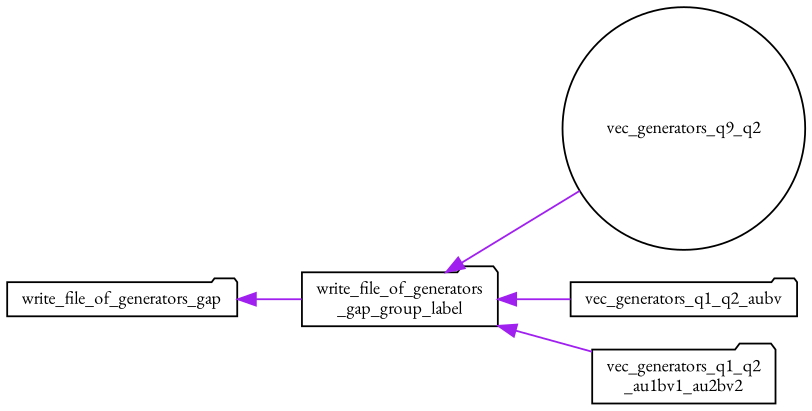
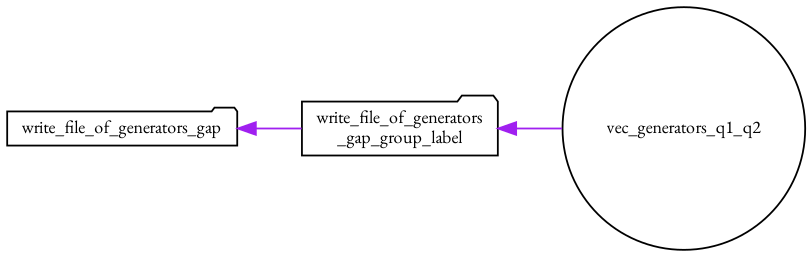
node "vec_generators_q9_q2": label "vec_generators_q9_q2" -> "vec_generators_q1_q2"
node "vec_generators_q1_q2_aubv": removed
node "vec_generators_q1_q2 _au1bv1_au2bv2": removed
